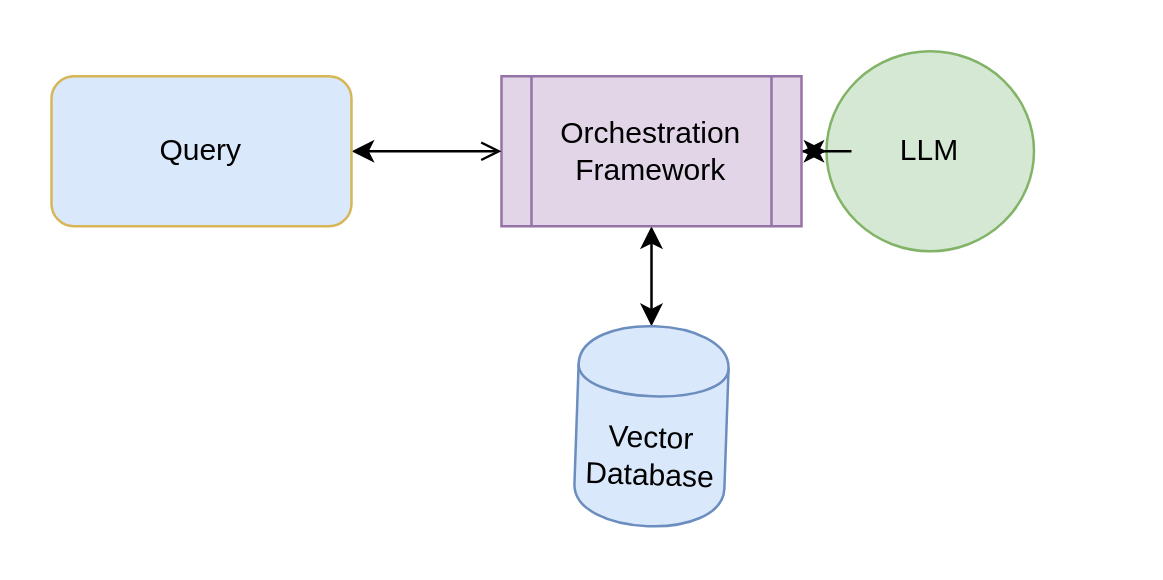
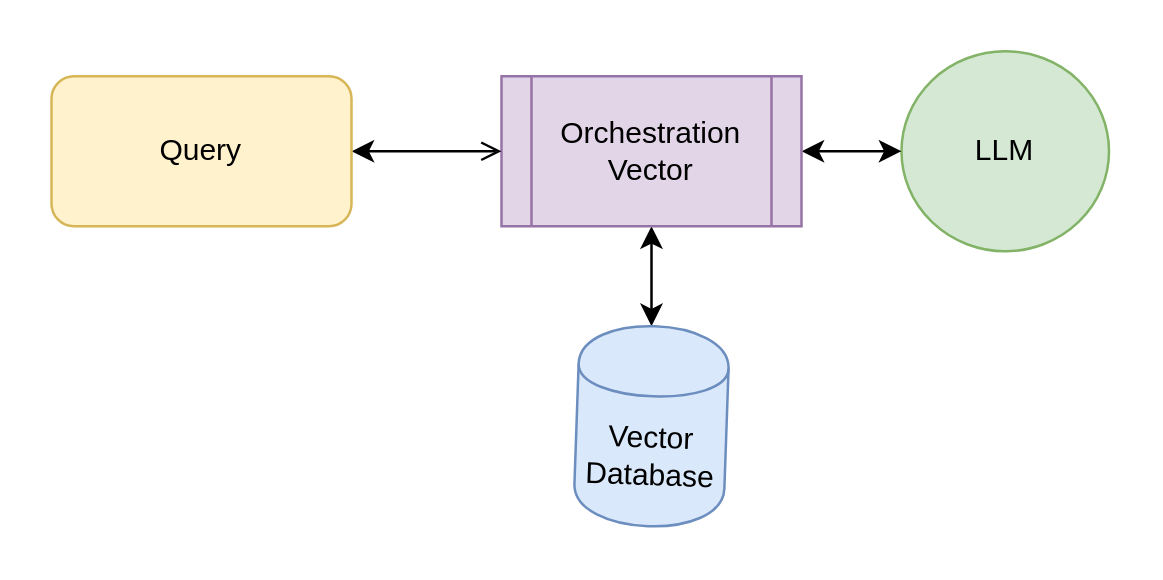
node "Query": fillcolor #dae8fc -> #fff2cc
node "Orchestration Framework": label "Orchestration Framework" -> "Orchestration Vector"
node "LLM": moved (930, 151) -> (1005, 151)
